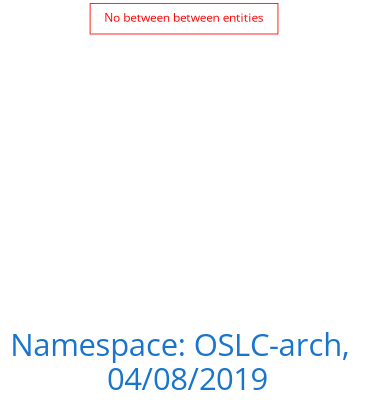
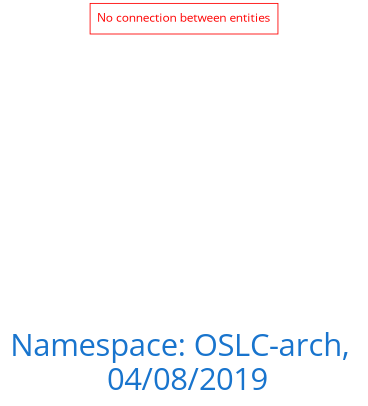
node "No between between entities": label "No between between entities" -> "No connection between entities"
